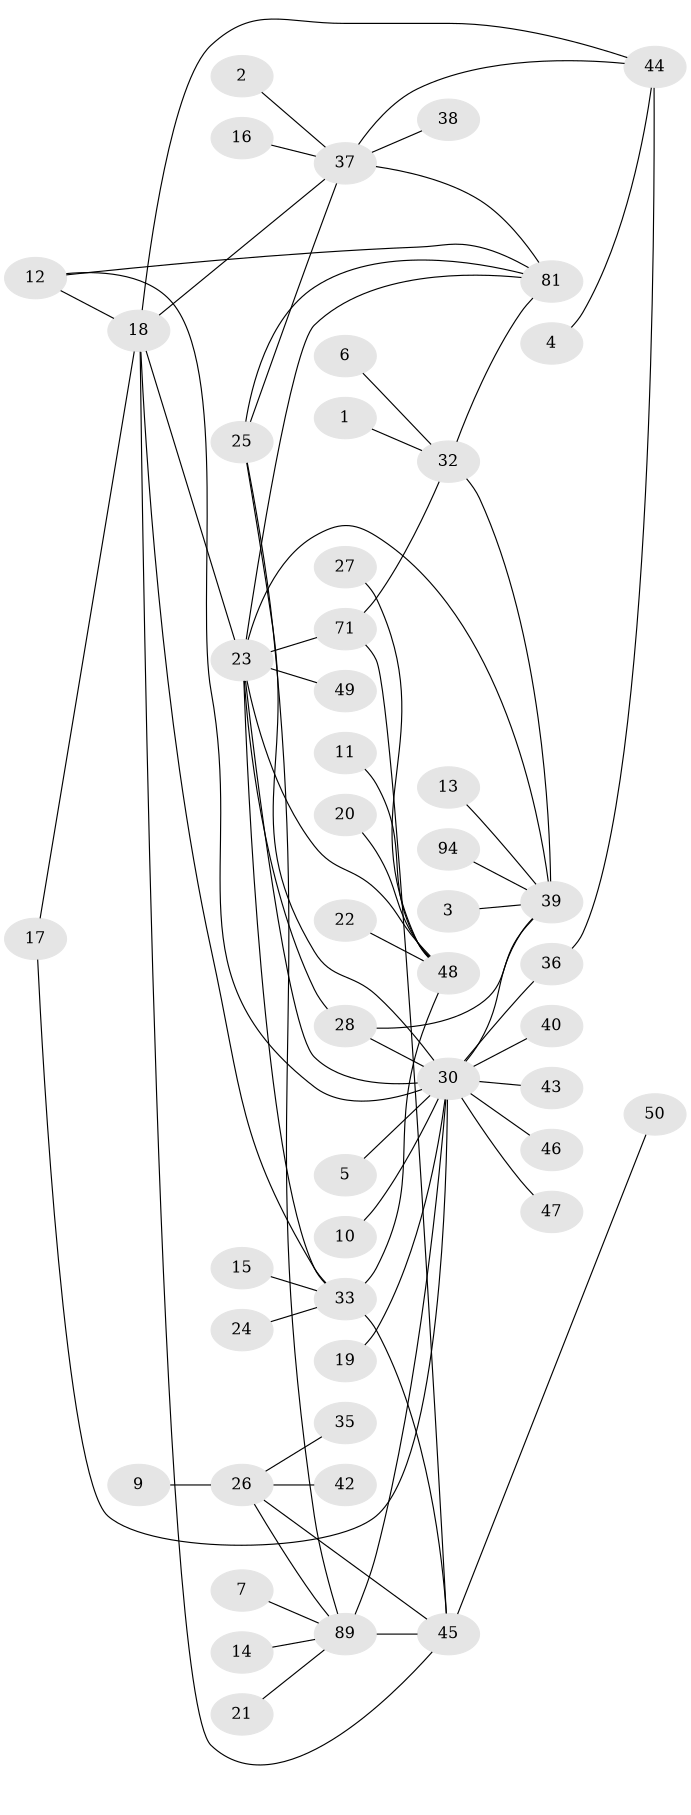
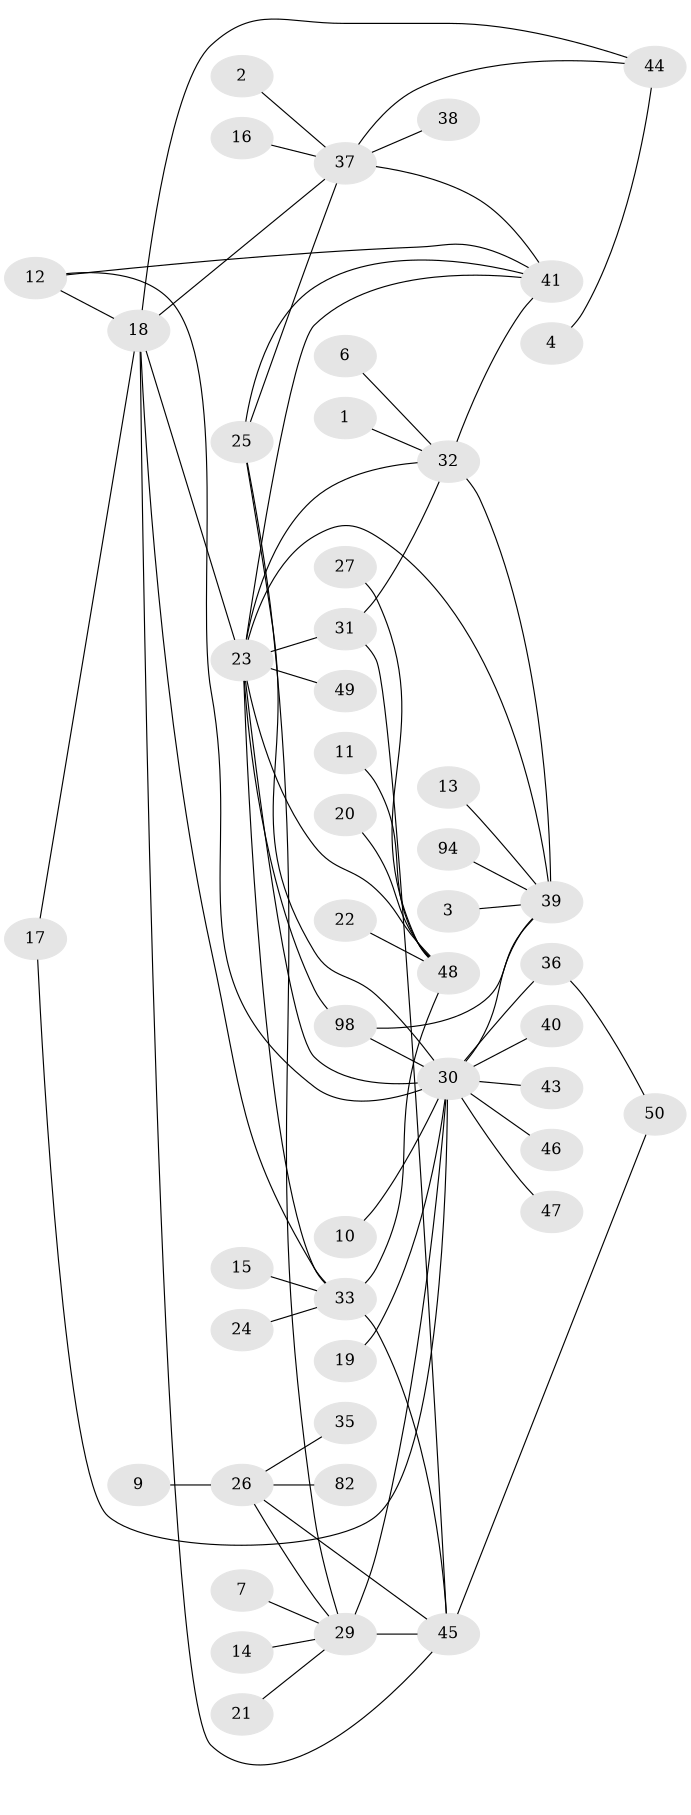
node "81": label "81" -> "41"
edge "32" -- "23": added
edge "44" -- "36": now "50" -- "36"
node "71": label "71" -> "31"
node "28": label "28" -> "98"
node "5": removed
node "42": label "42" -> "82"
node "89": label "89" -> "29"
